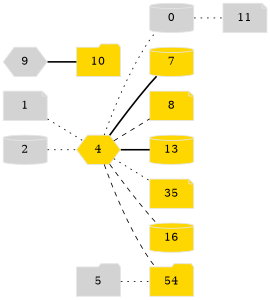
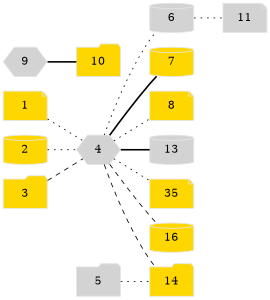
node "0": label "0" -> "6"
node "1": fillcolor lightgrey -> gold
edge "8" -- "4": style dashed -> dotted
node "2": fillcolor lightgrey -> gold
node "4": fillcolor gold -> lightgrey
node "13": fillcolor gold -> lightgrey
node "3": added
node "54": label "54" -> "14"
